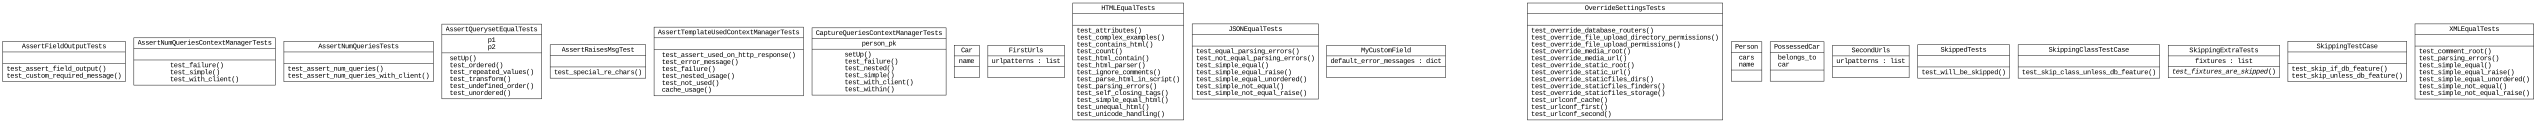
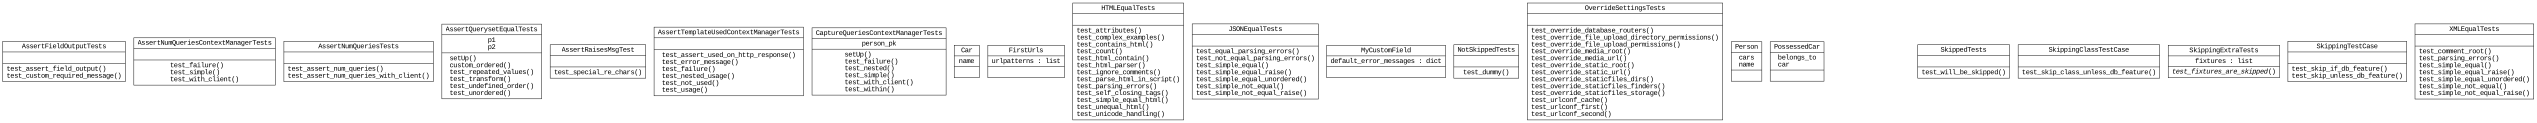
node "NotSkippedTests": added
node "SecondUrls": removed
node "AssertQuerysetEqualTests": text "test_ordered()" -> "custom_ordered()"
node "AssertTemplateUsedContextManagerTests": text "cache_usage()" -> "test_usage()"
